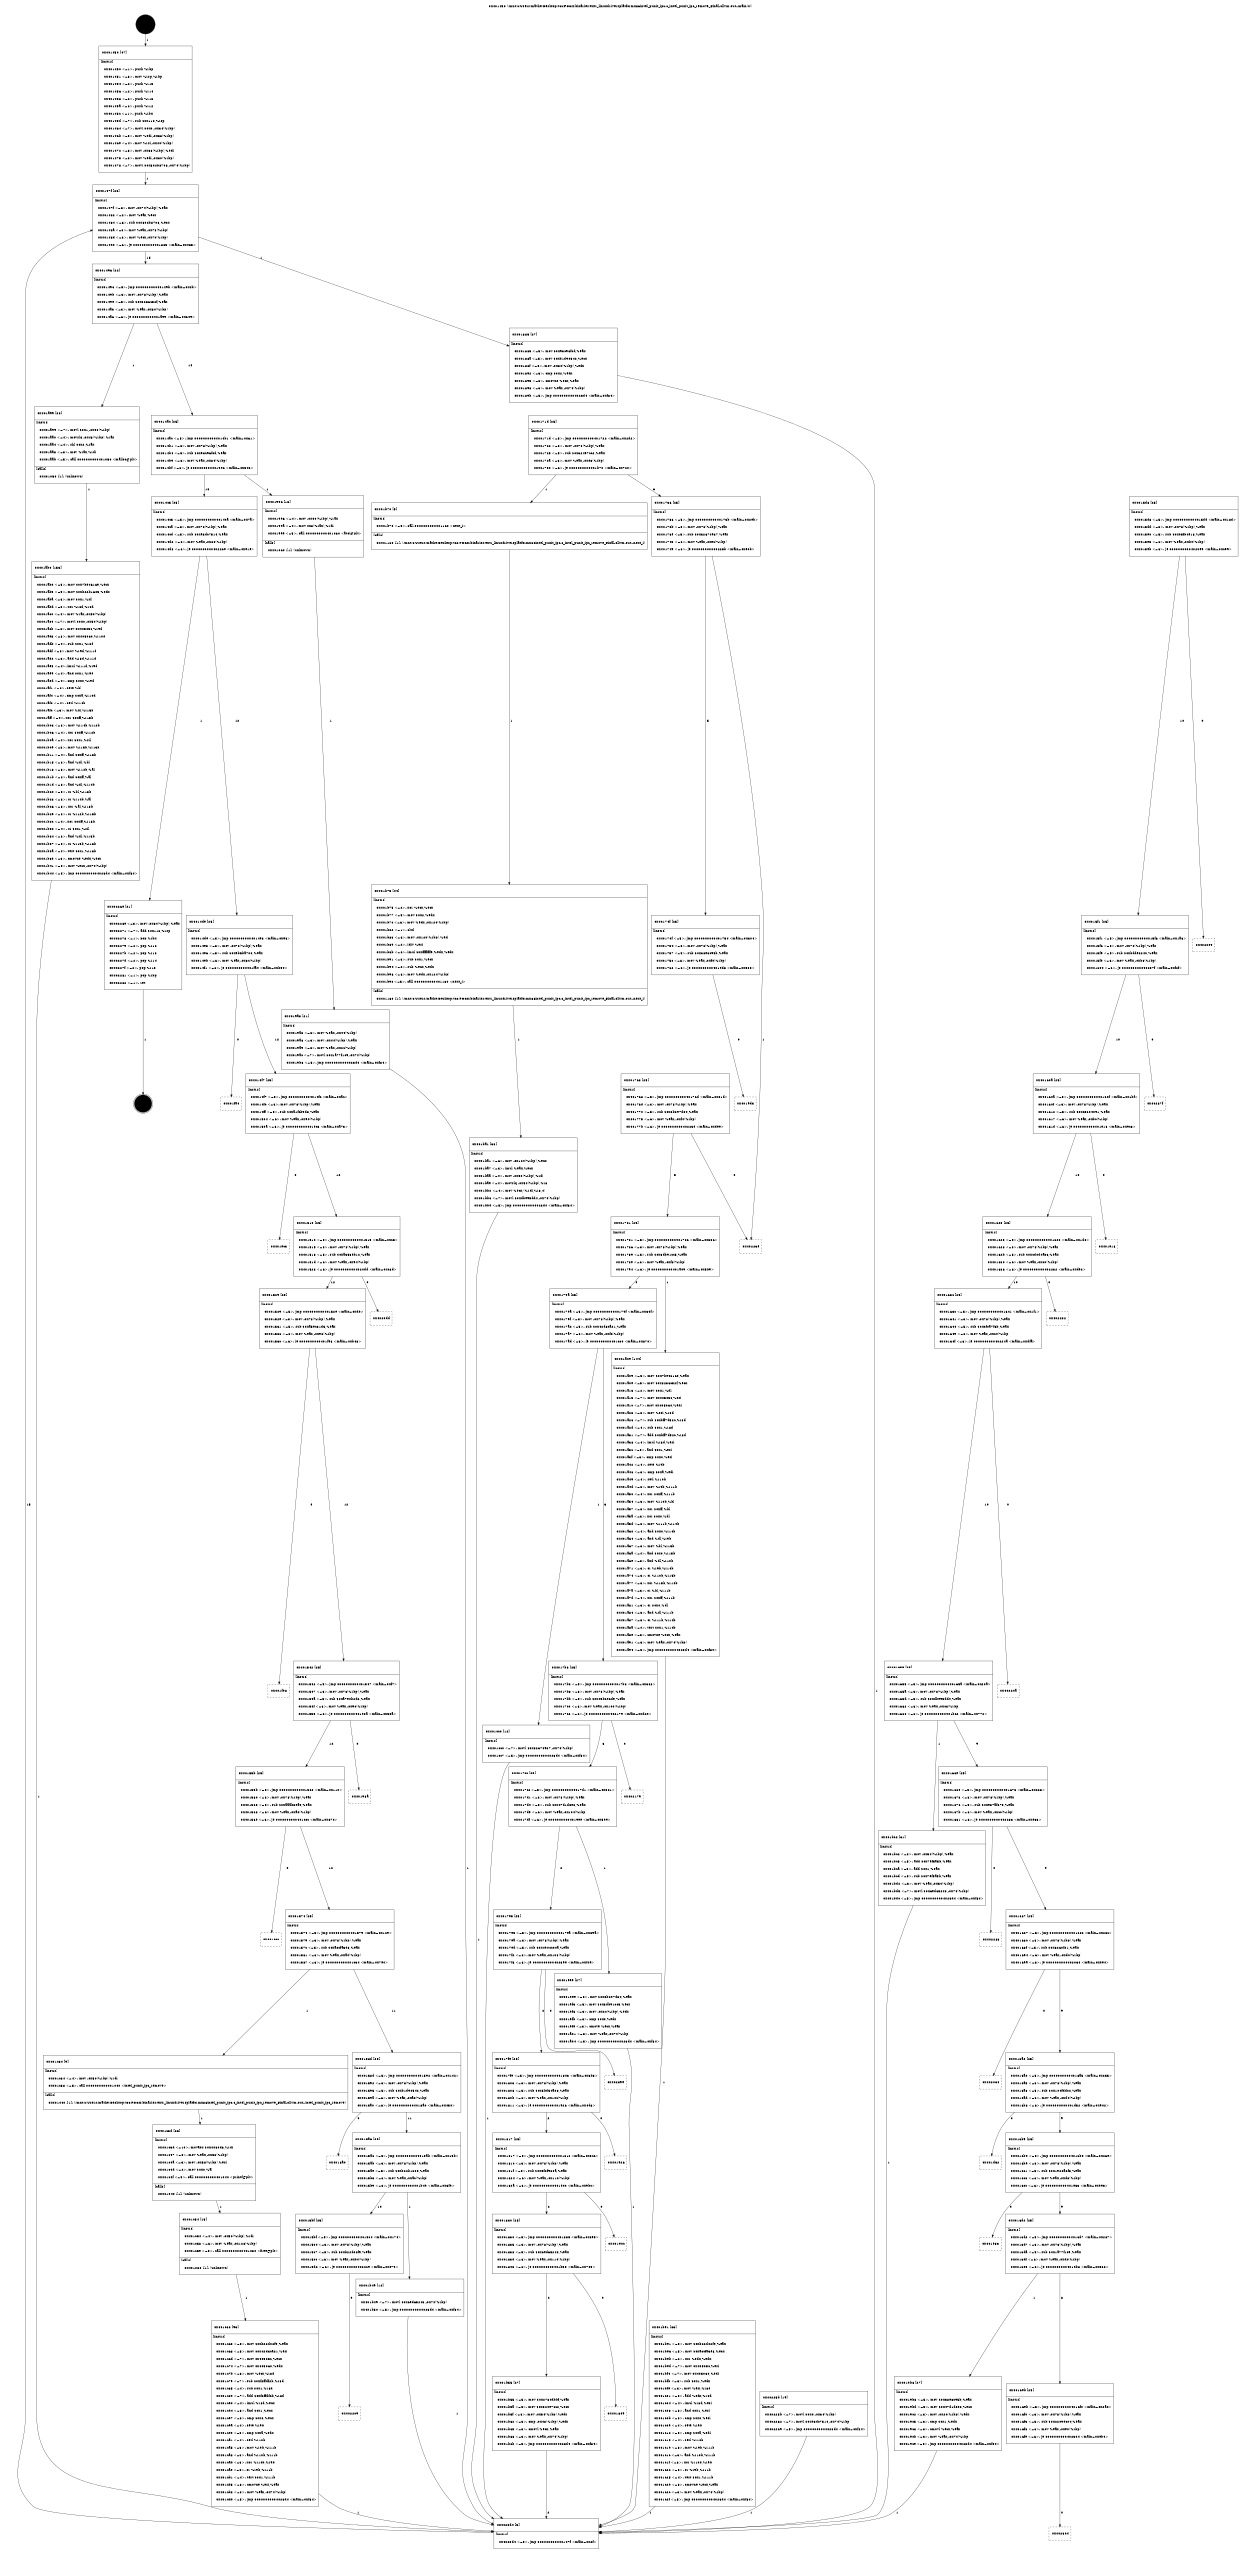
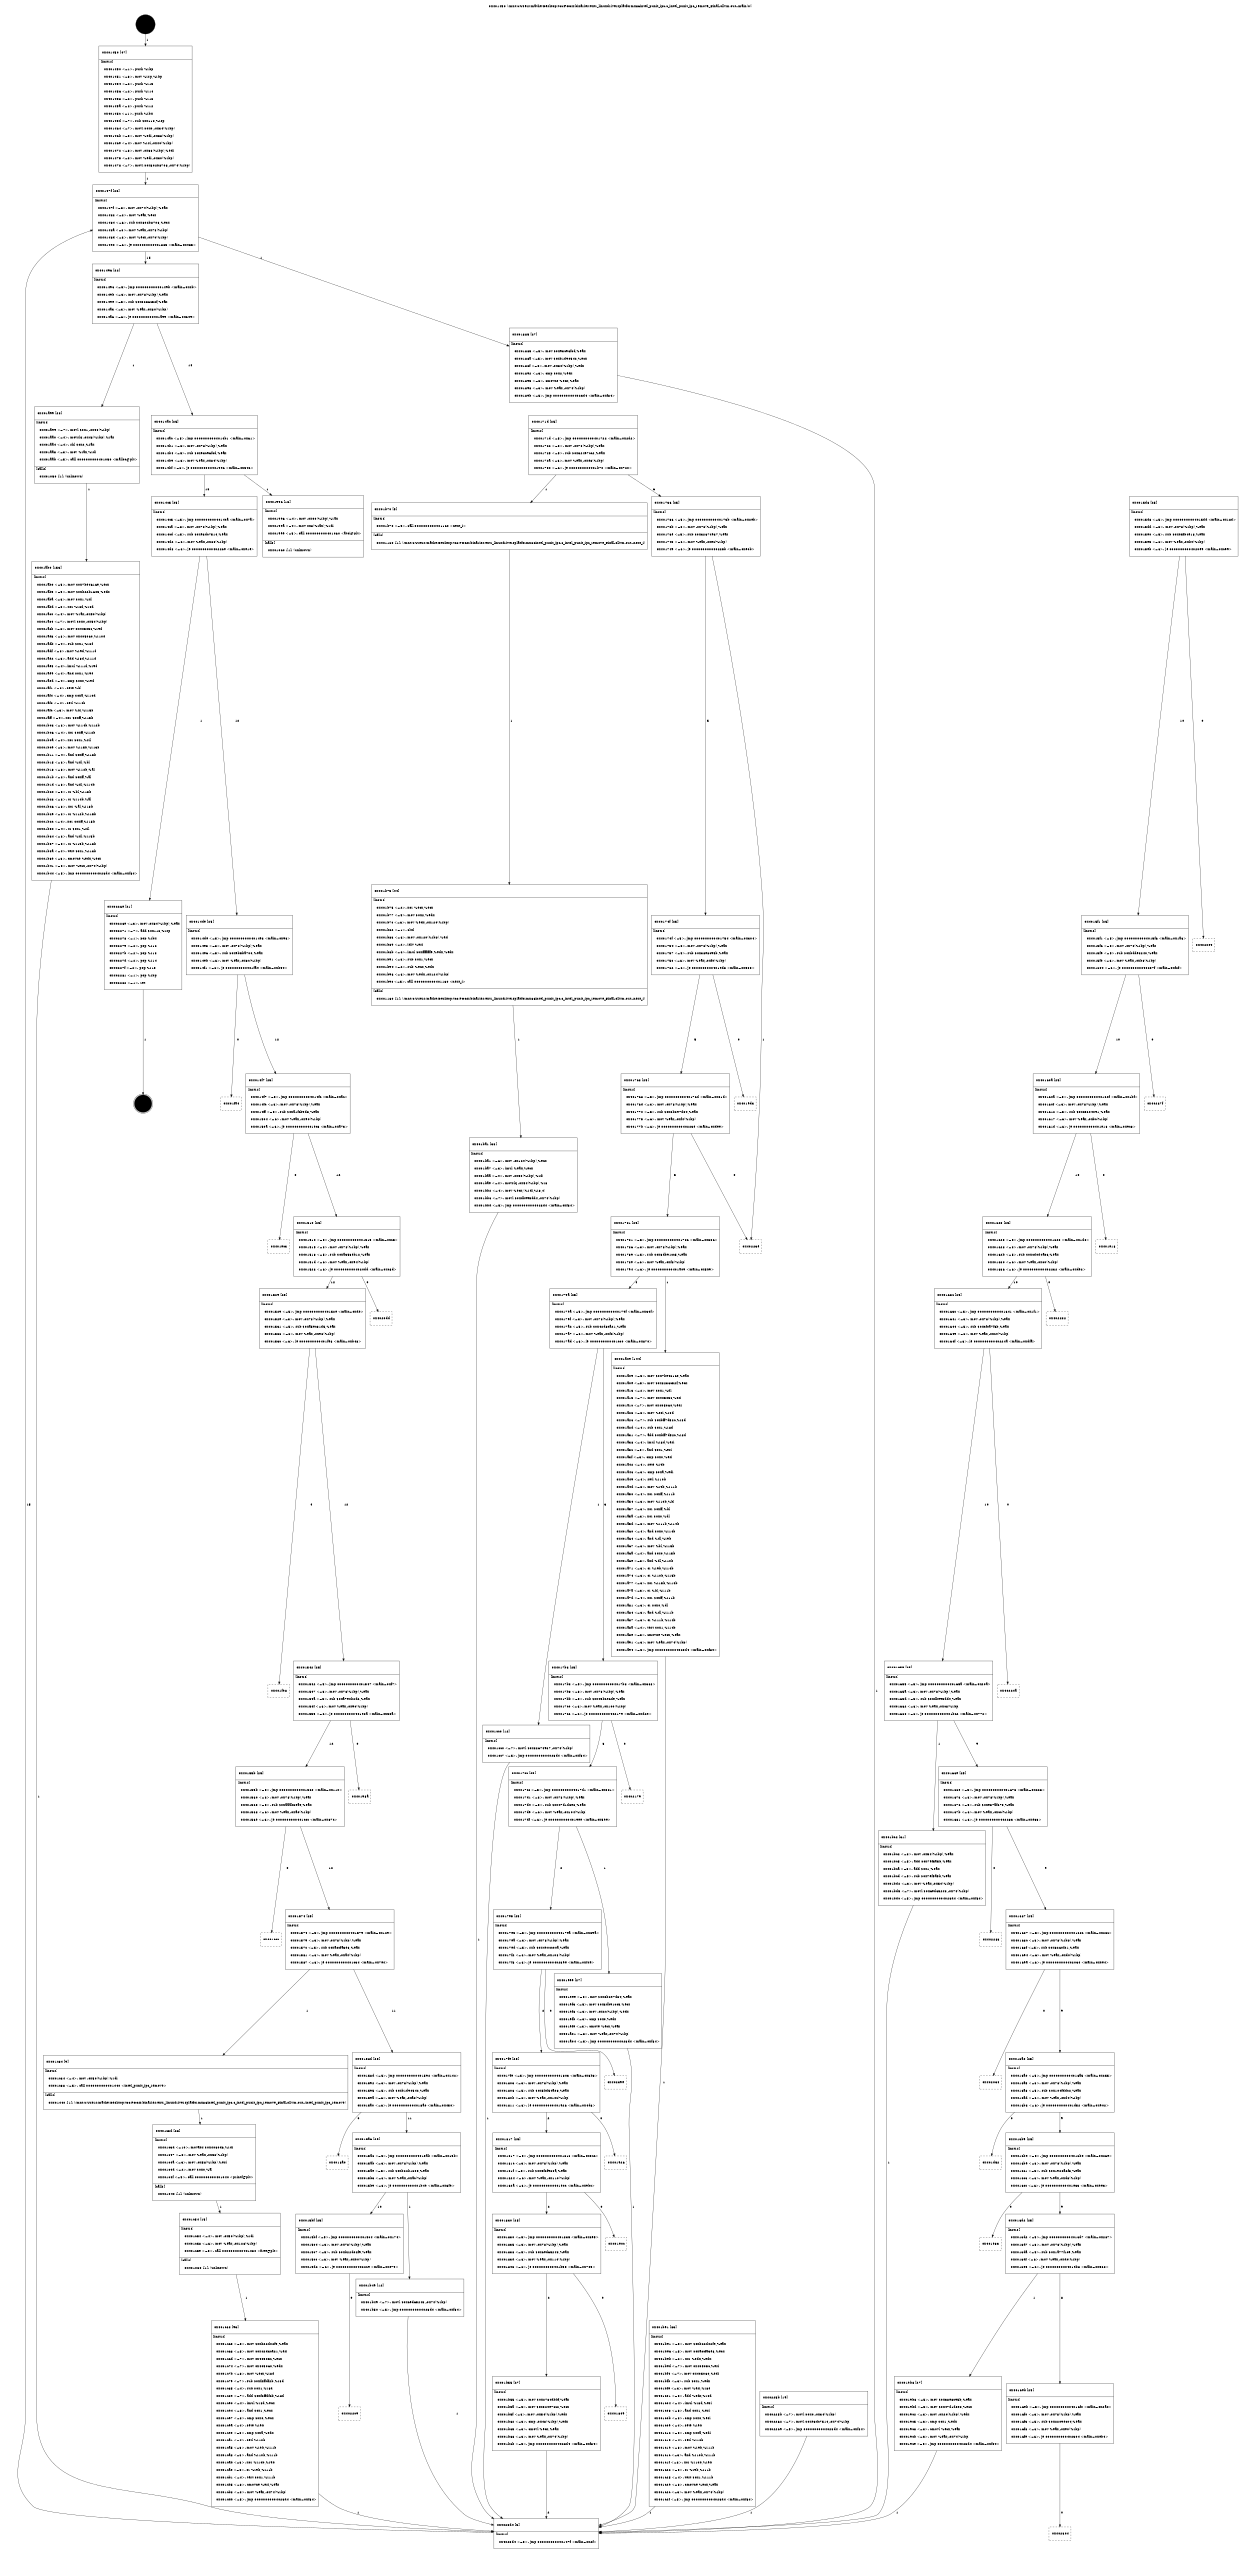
edge "0x40174f [25]" -> "0x401768 [25]": added, label "5"
node "0x4019a3 [21]": removed
